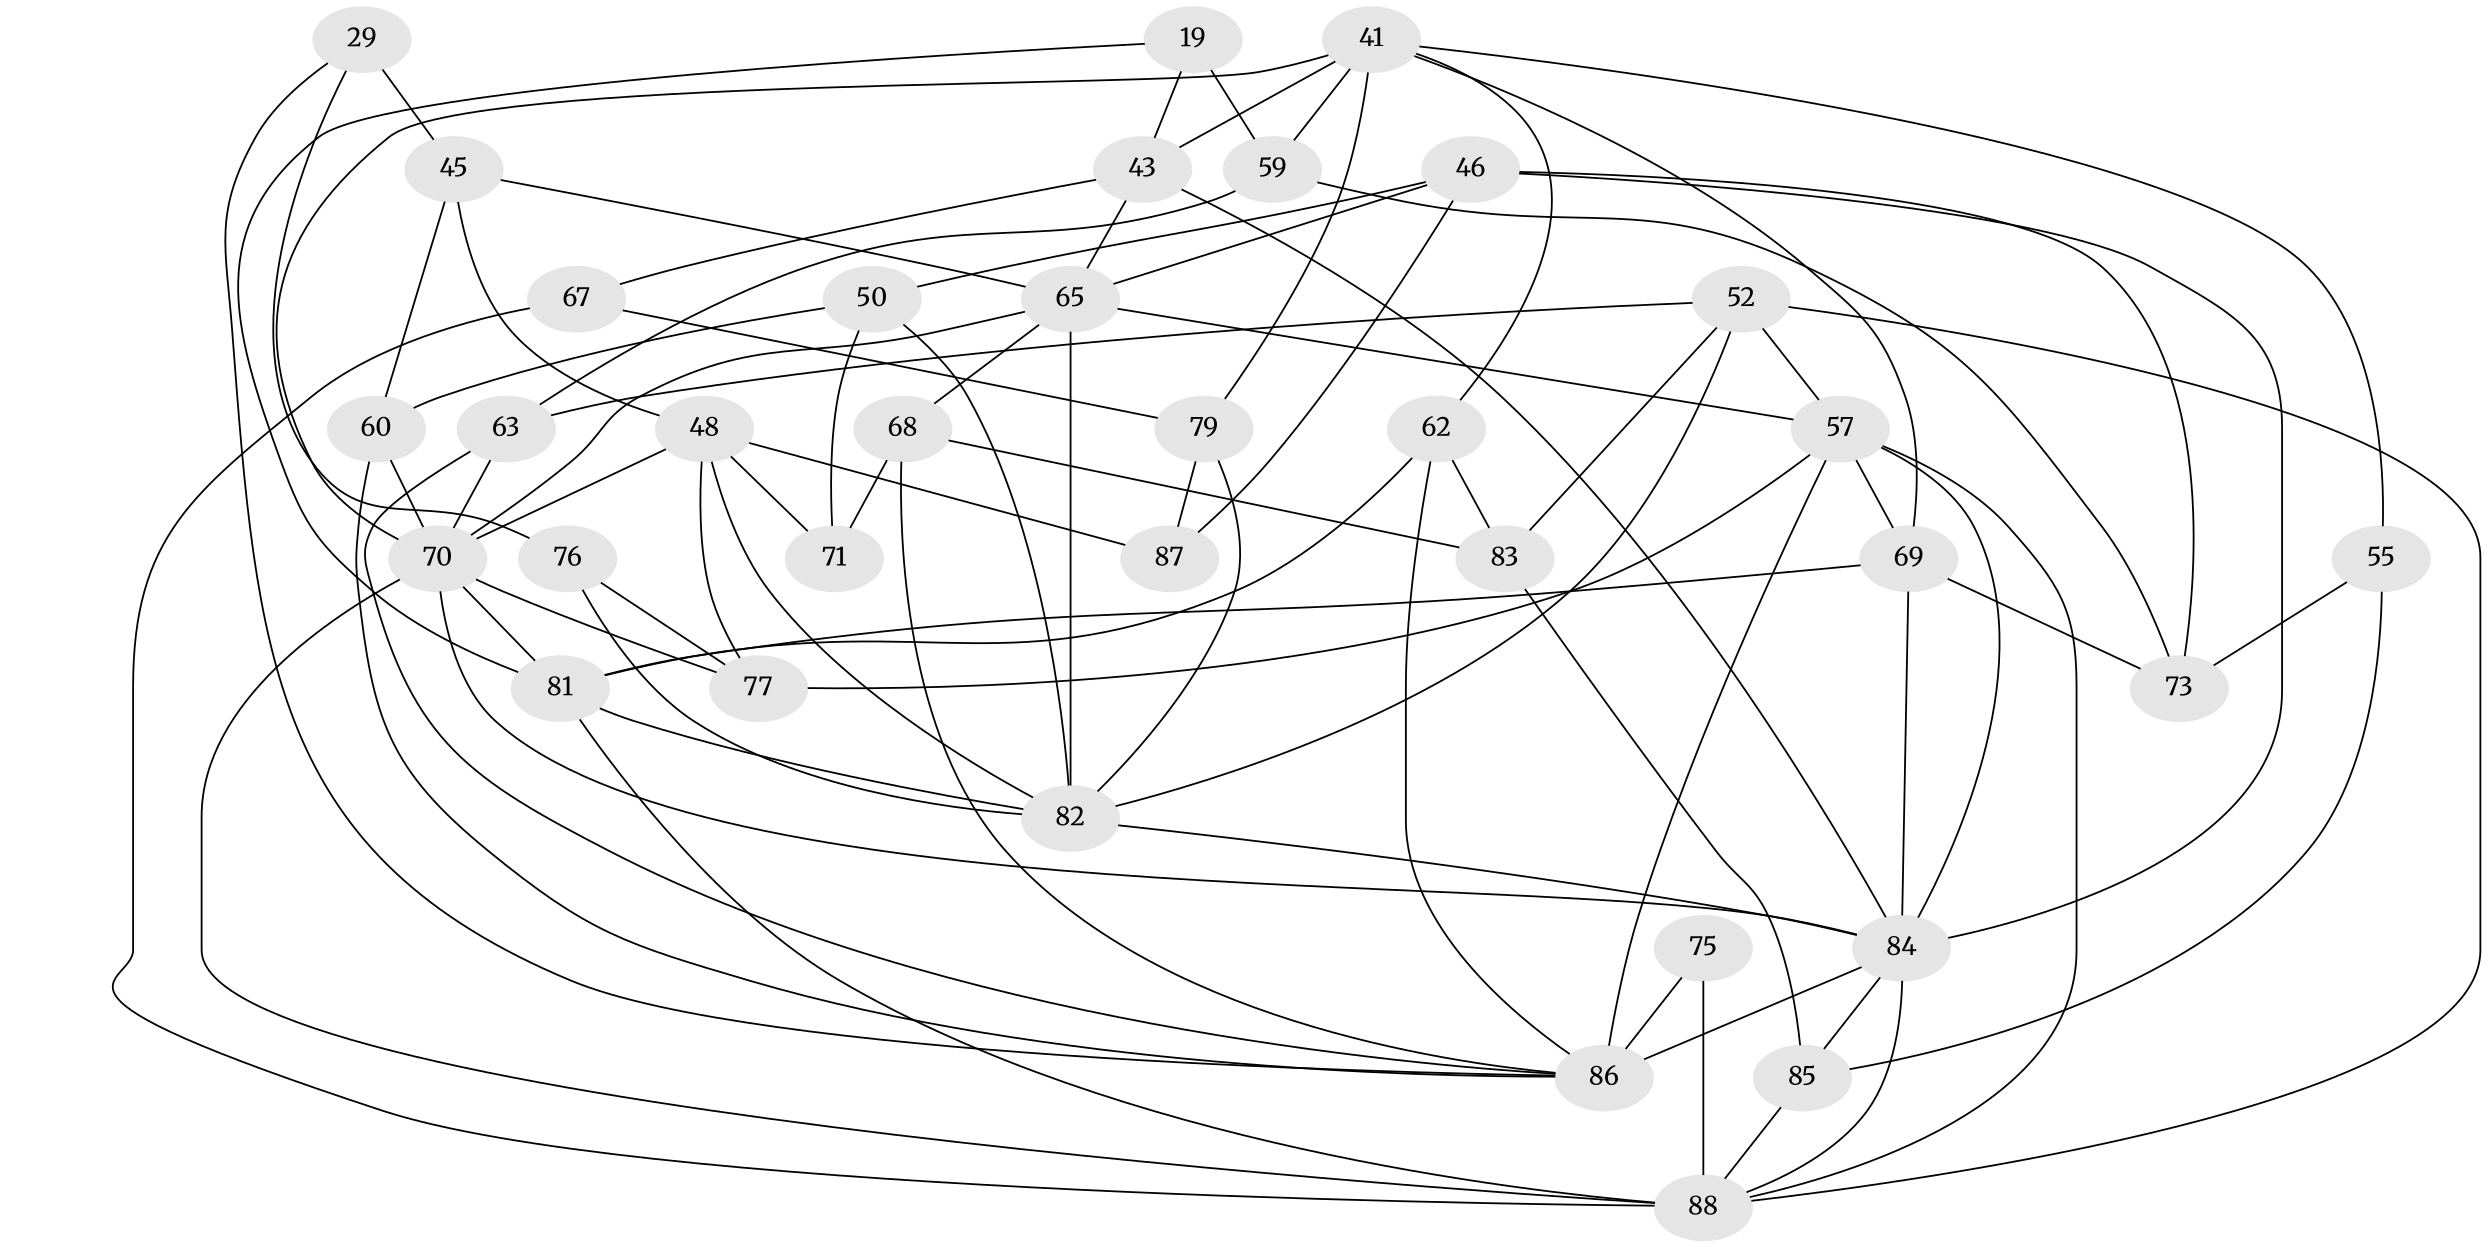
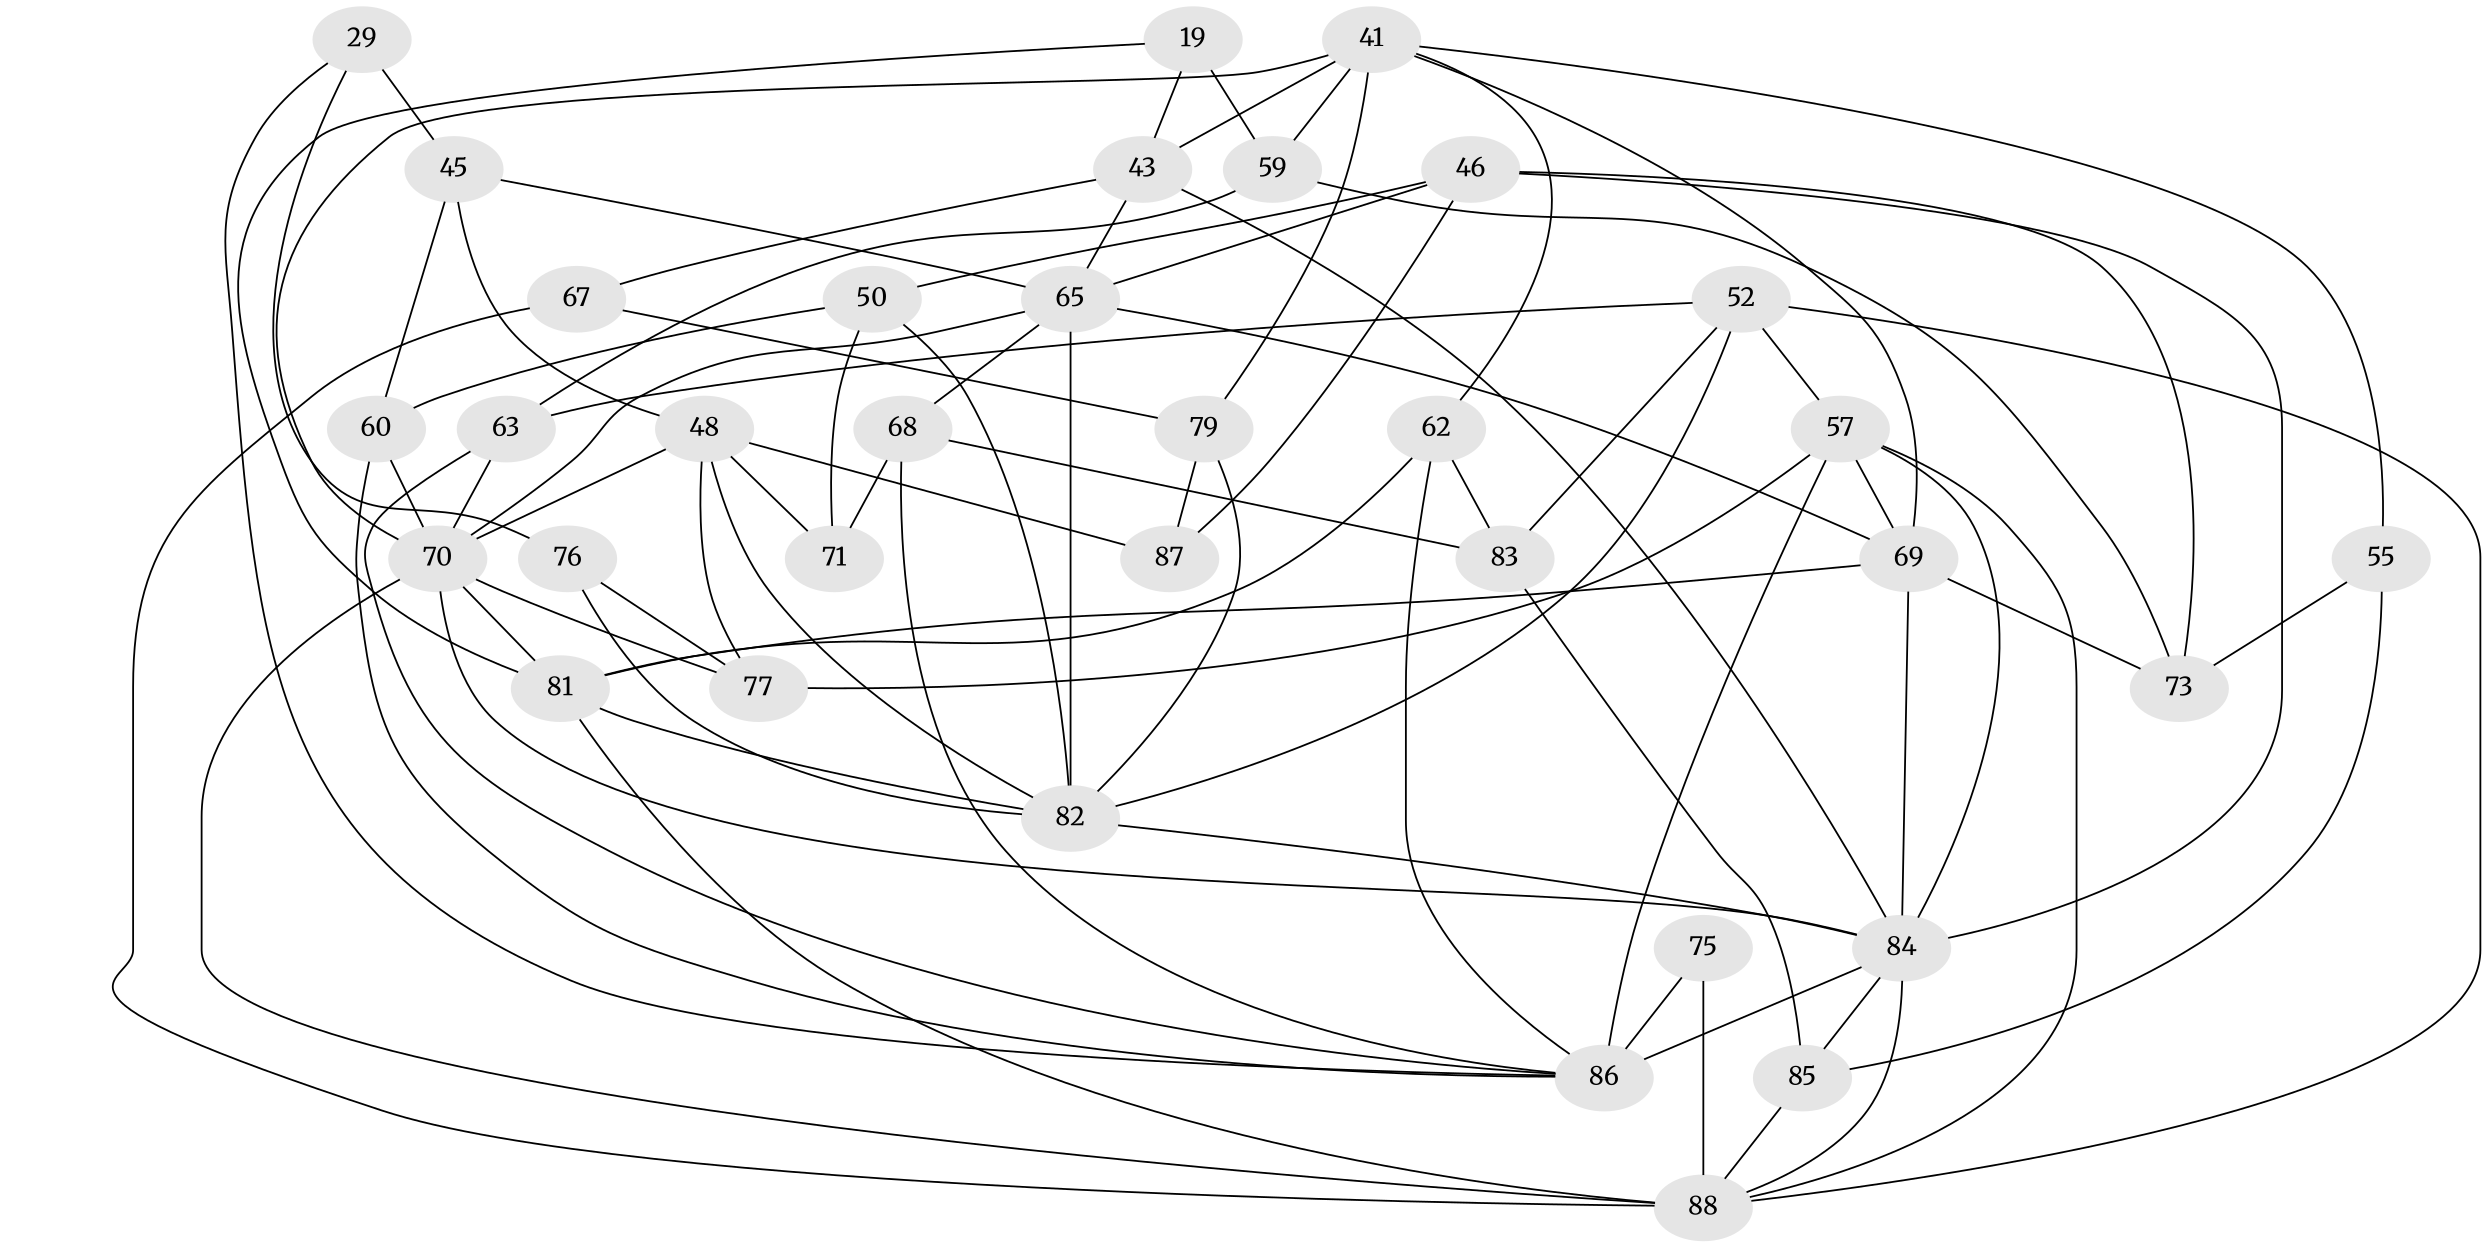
edge "65" -- "57": now "65" -- "69"
